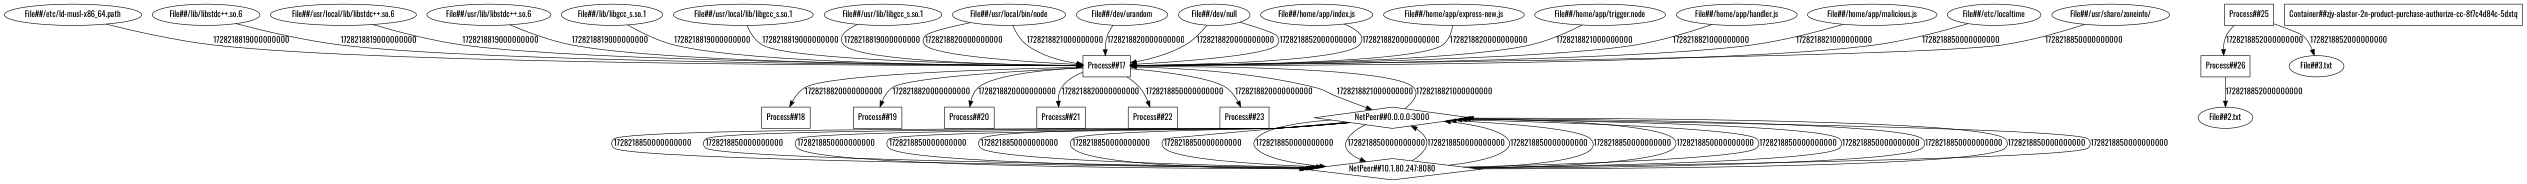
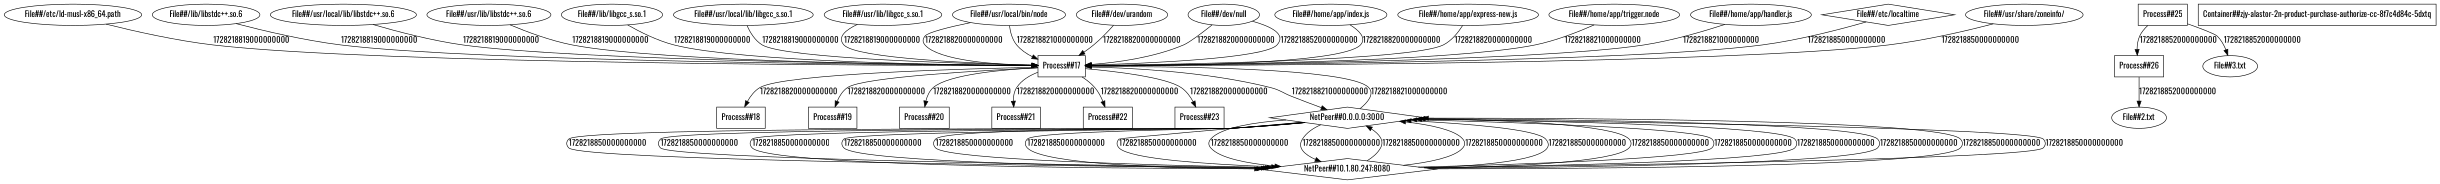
node "File##/home/app/malicious.js": removed
node "File##/etc/localtime": shape ellipse -> diamond
edge "Process##17" -> "Process##22": label "1728218850000000000" -> "1728218820000000000"
